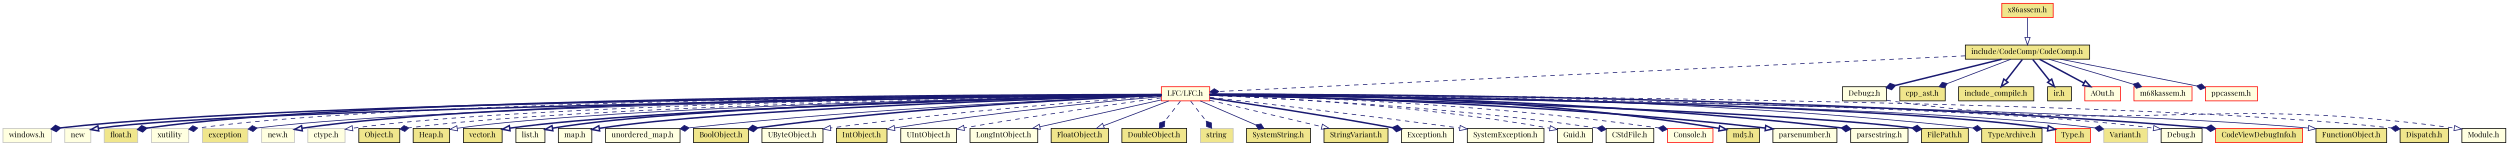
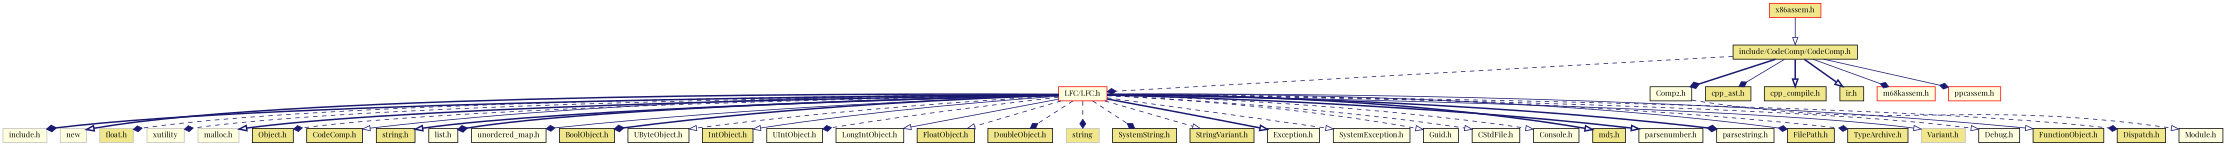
node "Debug2.h": label "Debug2.h" -> "Comp2.h"
node "include_compile.h": label "include_compile.h" -> "cpp_compile.h"
node "AOut.h": removed
edge "LFC/LFC.h" -> "float.h": style bold -> dashed
edge "LFC/LFC.h" -> "TypeArchive.h": style solid -> dashed
edge "LFC/LFC.h" -> "list.h": arrowhead onormal -> diamond
edge "LFC/LFC.h" -> "Variant.h": arrowhead diamond -> onormal
edge "LFC/LFC.h" -> "FilePath.h": style bold -> solid
edge "LFC/LFC.h" -> "CStdFile.h": arrowhead diamond -> onormal
edge "LFC/LFC.h" -> "UIntObject.h": arrowhead onormal -> diamond
edge "LFC/LFC.h" -> "Console.h": arrowhead diamond -> onormal
edge "LFC/LFC.h" -> "FloatObject.h": style solid -> dashed
edge "LFC/LFC.h" -> "SystemString.h": style solid -> dashed
edge "LFC/LFC.h" -> "Exception.h": arrowhead diamond -> onormal
node "windows.h": label "windows.h" -> "include.h"
node "exception": removed
node "new.h": label "new.h" -> "malloc.h"
node "ctype.h": removed
node "Heap.h": label "Heap.h" -> "CodeComp.h"
node "vector.h": label "vector.h" -> "string.h"
node "map.h": removed
node "Console.h": color red -> black
node "Type.h": removed
node "CodeViewDebugInfo.h": removed
